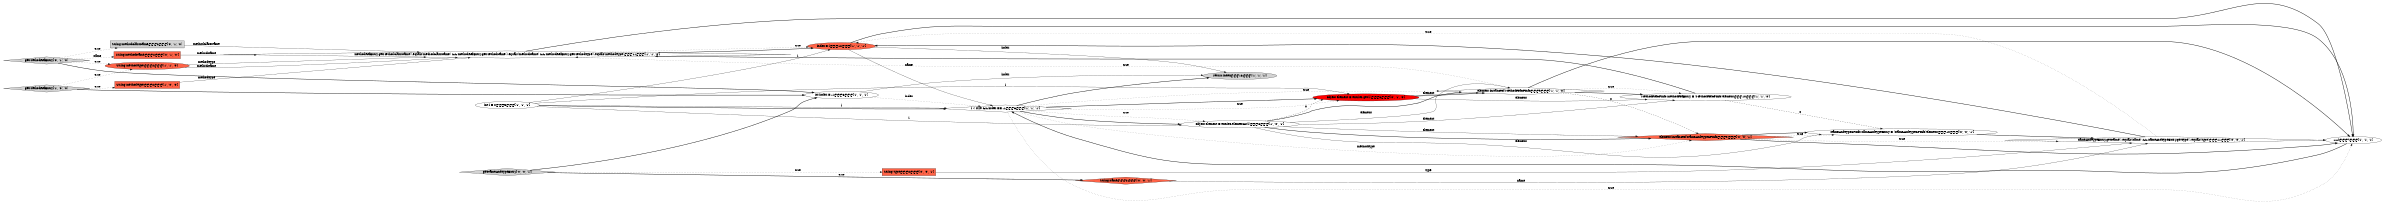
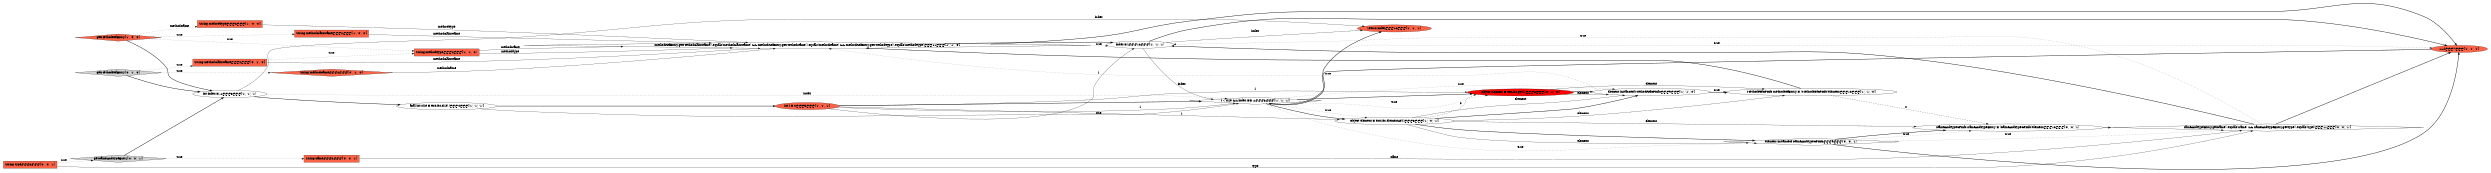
node "String methodClassName@@@2@@@['1', '0', '0']": added
edge "element instanceof MethodRefCPInfo@@@9@@@['1', '1', '0']" -> "++i@@@7@@@['1', '1', '1']": removed
node "String methodClassName@@@2@@@['0', '1', '0']": fillcolor lightgray -> tomato
node "index = i@@@12@@@['1', '1', '1']": fillcolor tomato -> white
node "String methodName@@@2@@@['0', '1', '0']": shape box -> diamond
edge "getMethodRefEntry['0', '1', '0']" -> "String methodName@@@2@@@['0', '1', '0']": label "name" -> "true"
edge "getMethodRefEntry['0', '1', '0']" -> "String methodType@@@2@@@['1', '1', '0']": now "String methodClassName@@@2@@@['0', '1', '0']" -> "String methodType@@@2@@@['1', '1', '0']"
edge "index = i@@@12@@@['1', '1', '1']" -> "i < size && index == -1@@@6@@@['1', '1', '1']": label "name" -> "index"
node "String methodType@@@2@@@['1', '1', '0']": shape ellipse -> box
node "return index@@@16@@@['1', '1', '1']": fillcolor lightgray -> tomato
edge "getMethodRefEntry['1', '0', '0']" -> "String methodType@@@2@@@['1', '0', '0']": label "true" -> "methodName"
node "getMethodRefEntry['1', '0', '0']": fillcolor lightgray -> tomato
node "element instanceof MethodRefCPInfo@@@9@@@['1', '1', '0']": shape diamond -> ellipse
node "int i = 0@@@5@@@['1', '1', '1']": fillcolor white -> tomato
node "final int size = entries.size()@@@4@@@['1', '1', '1']": added
edge "element instanceof MethodRefCPInfo@@@9@@@['1', '1', '0']" -> "element instanceof NameAndTypeCPInfo@@@9@@@['0', '0', '1']": removed, label "0"
node "element instanceof NameAndTypeCPInfo@@@9@@@['0', '0', '1']": fillcolor tomato -> white
node "++i@@@7@@@['1', '1', '1']": fillcolor white -> tomato
edge "i < size && index == -1@@@6@@@['1', '1', '1']" -> "element instanceof NameAndTypeCPInfo@@@9@@@['0', '0', '1']": label "methodType" -> "true"
edge "getNameAndTypeEntry['0', '0', '1']" -> "String type@@@2@@@['0', '0', '1']": reversed
edge "getNameAndTypeEntry['0', '0', '1']" -> "String name@@@2@@@['0', '0', '1']": style bold -> dotted
node "String name@@@2@@@['0', '0', '1']": shape diamond -> box
